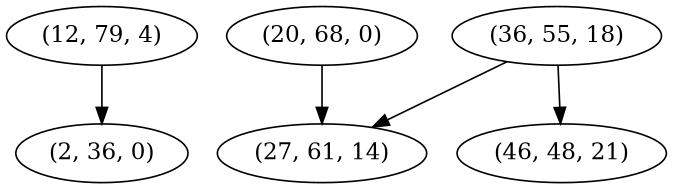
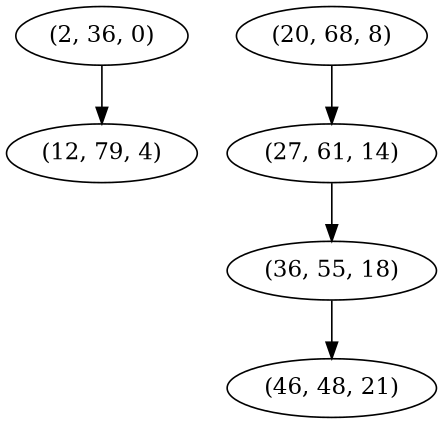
node "(20, 68, 0)": label "(20, 68, 0)" -> "(20, 68, 8)"
edge "(12, 79, 4)" -> "(2, 36, 0)": reversed
edge "(36, 55, 18)" -> "(27, 61, 14)": reversed
